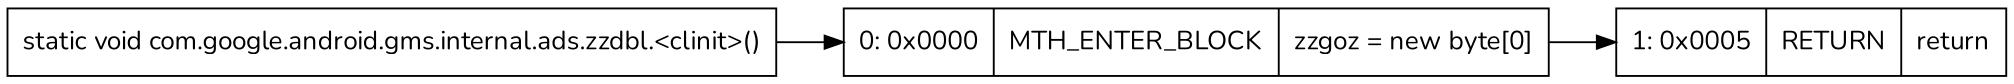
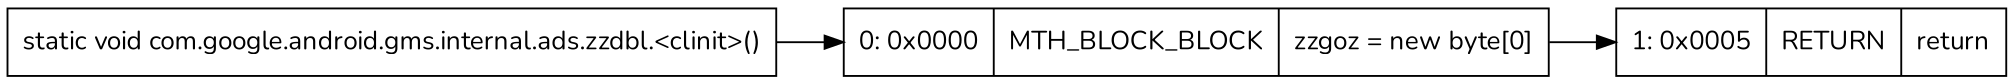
node "0: 0x0000": text "MTH_ENTER_BLOCK" -> "MTH_BLOCK_BLOCK"
